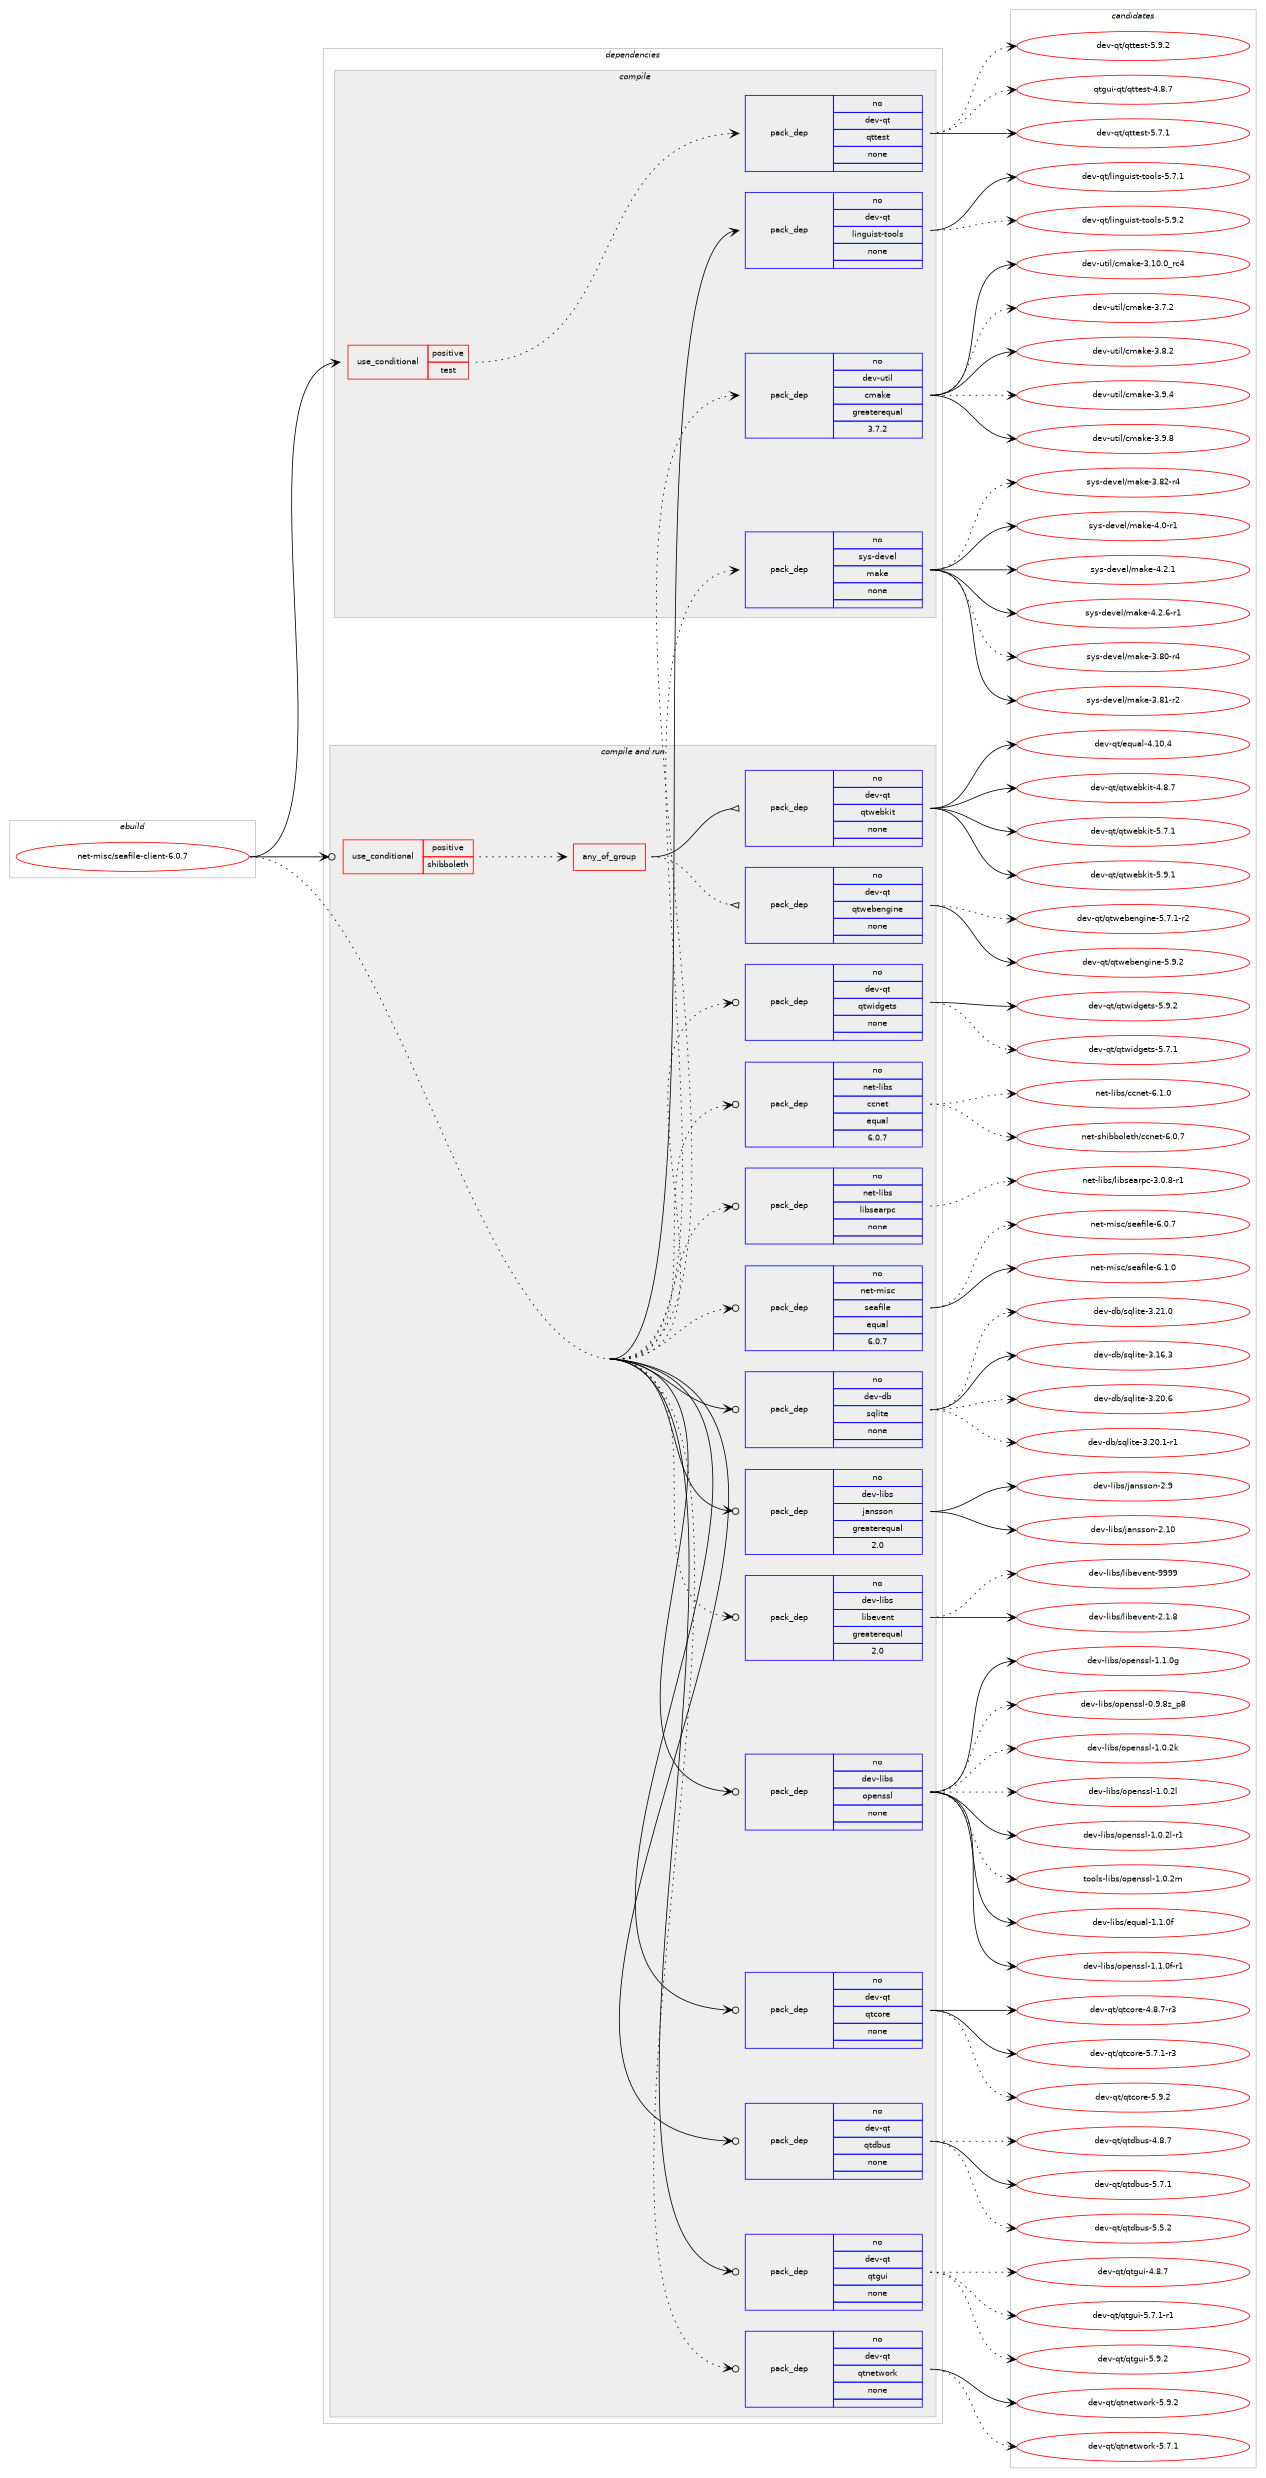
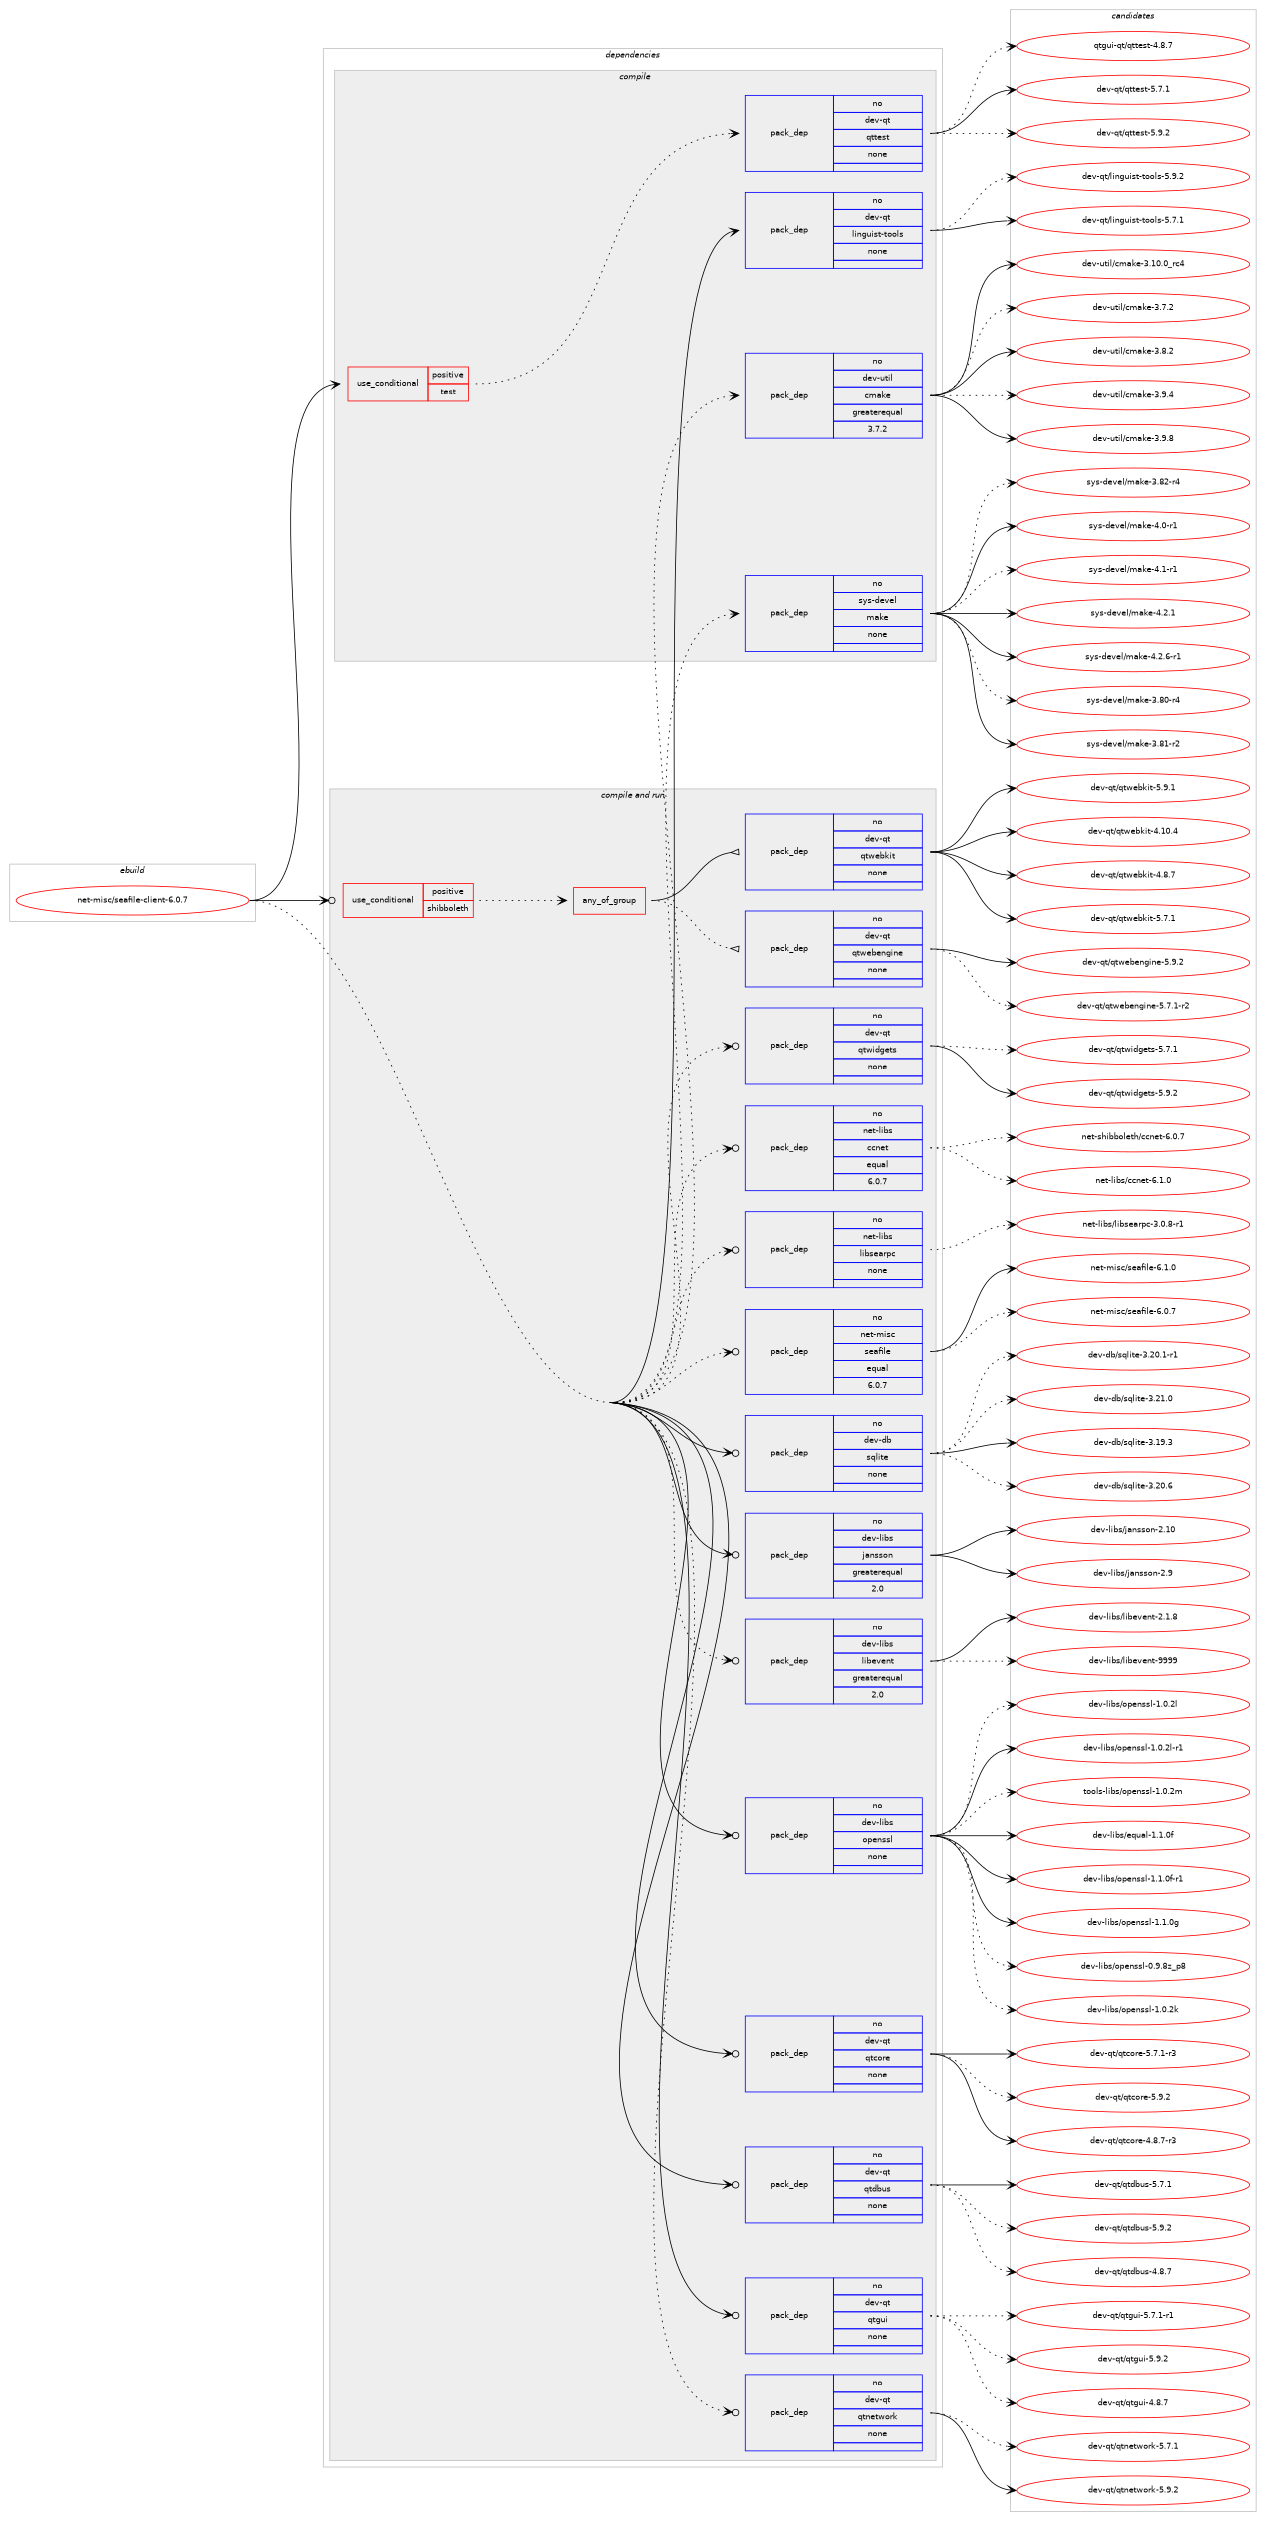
node "sys-devel/make-4.1-r1": added
node "dev-qt/equal-4.10.4": label "dev-qt/equal-4.10.4" -> "dev-qt/qtwebkit-4.10.4"
node "dev-db/sqlite-3.16.3": label "dev-db/sqlite-3.16.3" -> "dev-db/sqlite-3.19.3"
node "dev-qt/qtdbus-5.5.2": label "dev-qt/qtdbus-5.5.2" -> "dev-qt/qtdbus-5.9.2"
